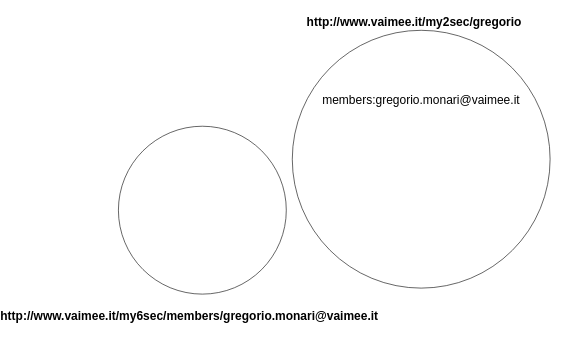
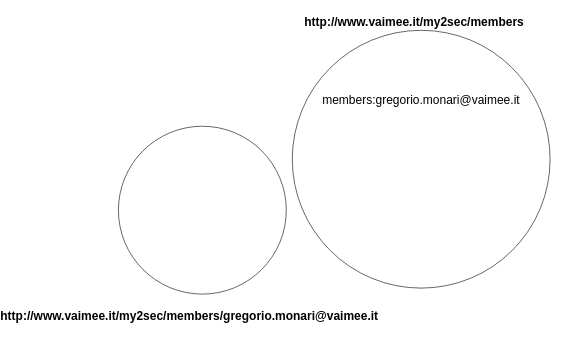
node "http://www.vaimee.it/my2sec/gregorio": label "http://www.vaimee.it/my2sec/gregorio" -> "http://www.vaimee.it/my2sec/members"
node "http://www.vaimee.it/my6sec/members/gregorio.monari@vaimee.it": label "http://www.vaimee.it/my6sec/members/gregorio.monari@vaimee.it" -> "http://www.vaimee.it/my2sec/members/gregorio.monari@vaimee.it"
